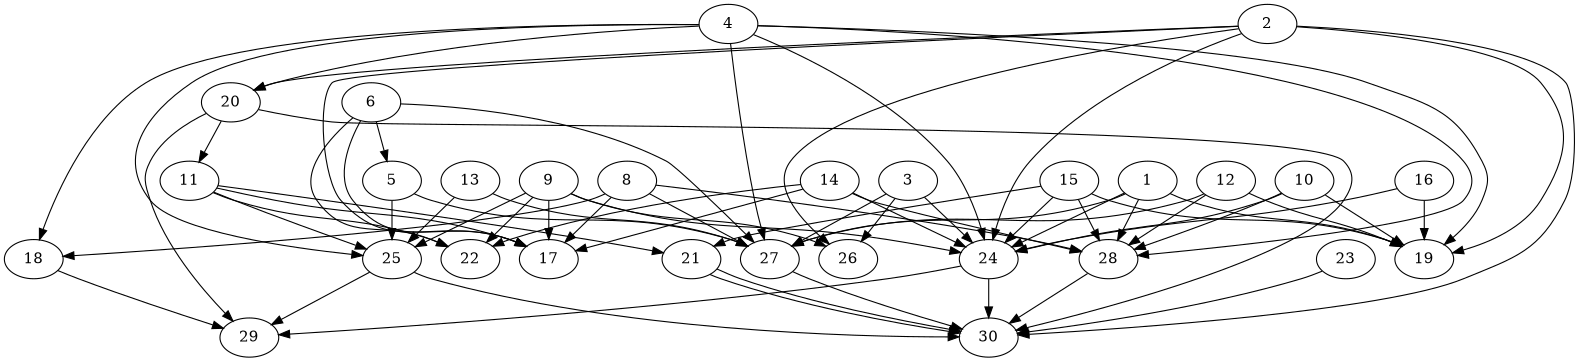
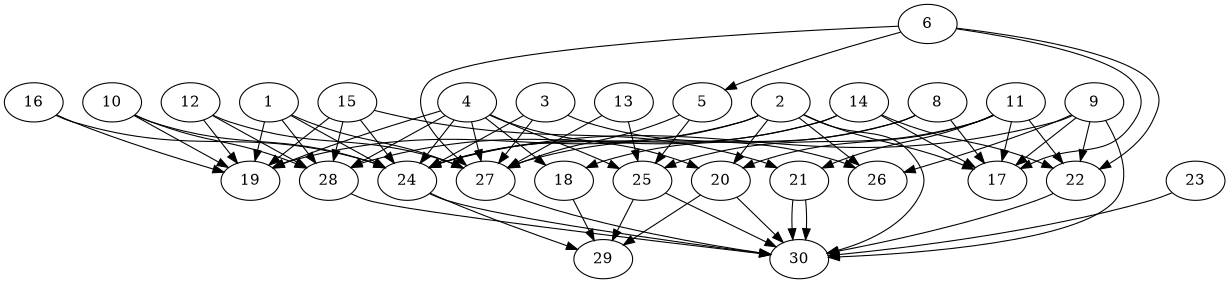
edge "20" -> "11": reversed
edge "9" -> "25": now "9" -> "30"
edge "8" -> "28": removed
edge "22" -> "30": added
